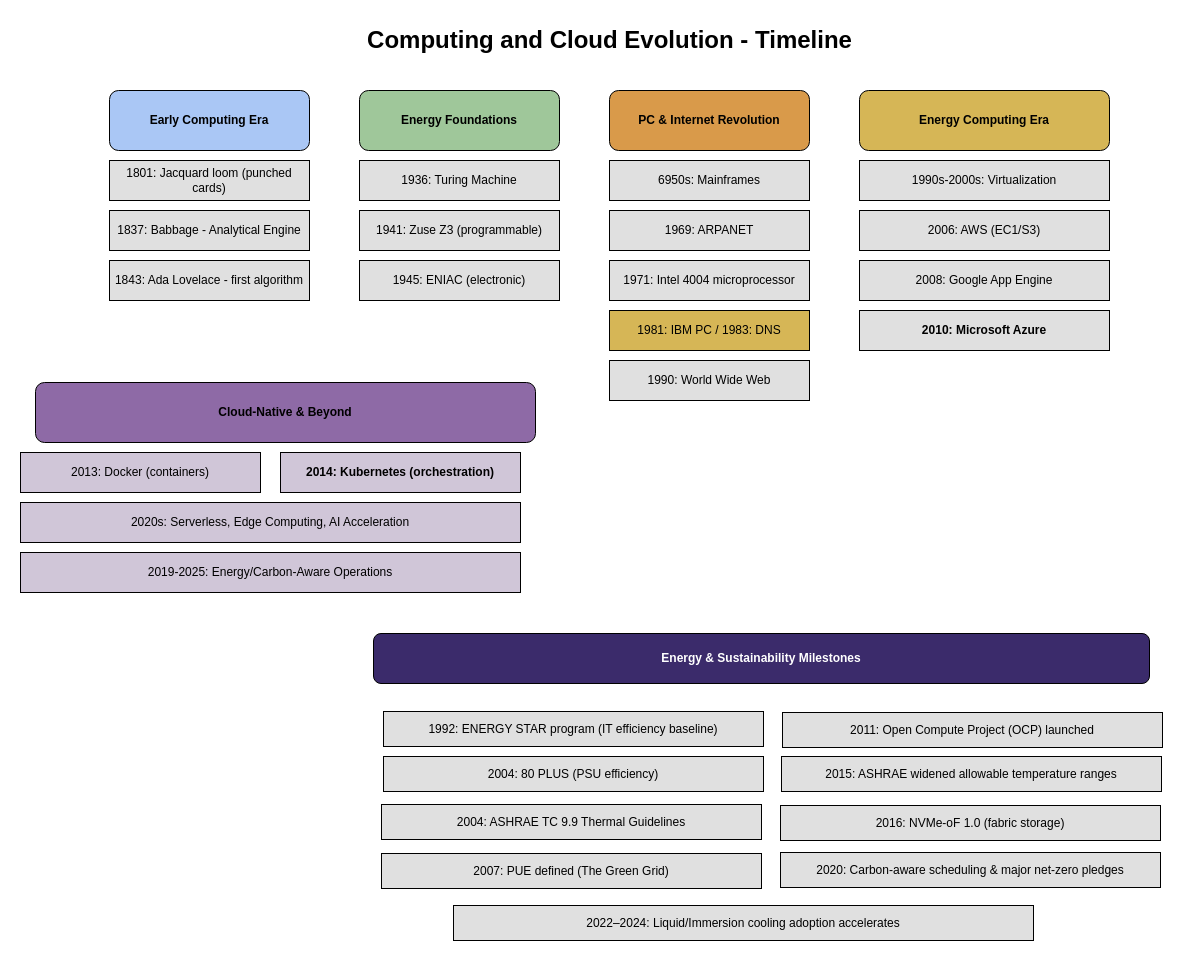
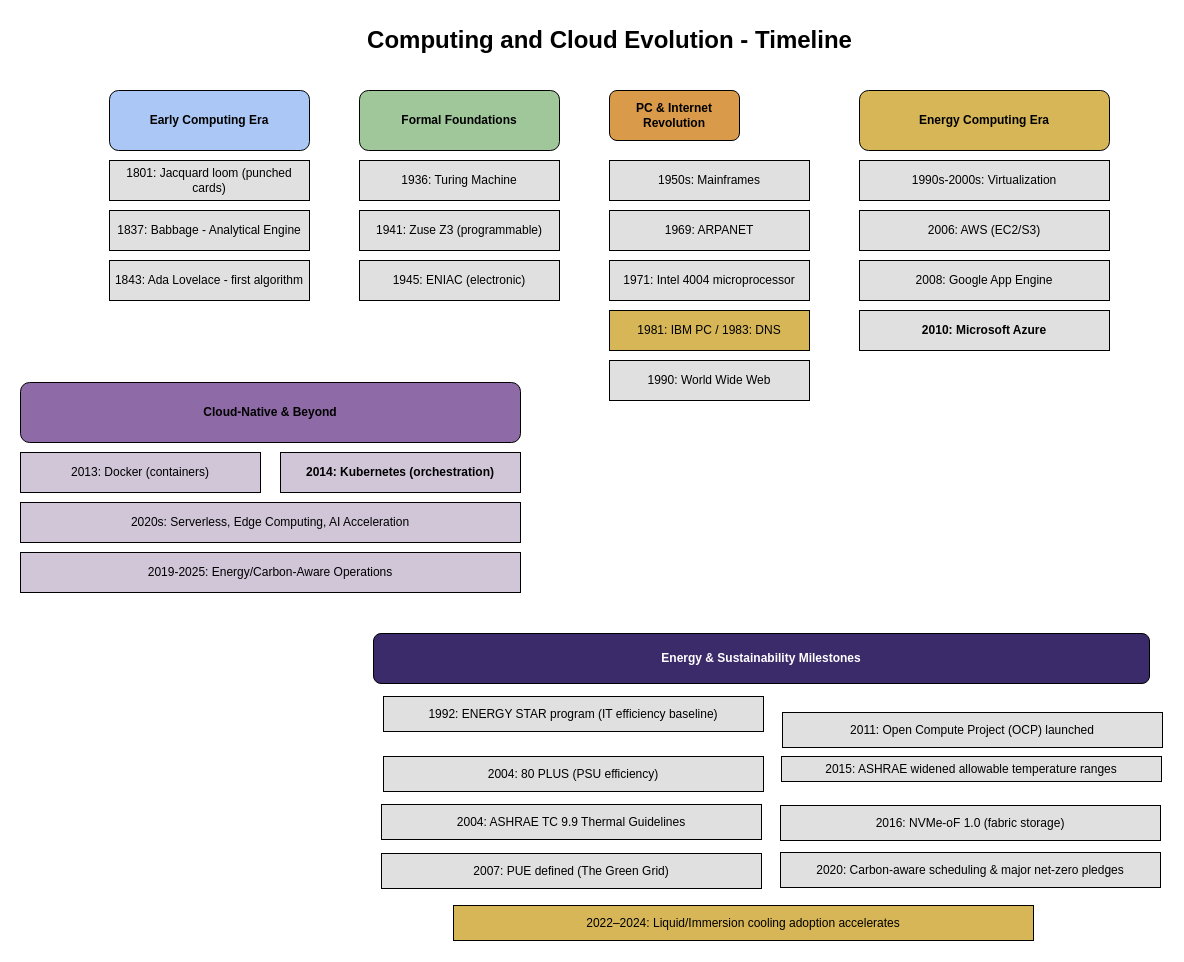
node "Energy Foundations": label "Energy Foundations" -> "Formal Foundations"
node "PC & Internet Revolution": size 200x60 -> 130x50
node "6950s: Mainframes": label "6950s: Mainframes" -> "1950s: Mainframes"
node "2006: AWS (EC1/S3)": label "2006: AWS (EC1/S3)" -> "2006: AWS (EC2/S3)"
node "Cloud-Native & Beyond": moved (286, 413) -> (271, 413)
node "1992: ENERGY STAR program (IT efficiency baseline)": moved (574, 729) -> (574, 714)
node "2015: ASHRAE widened allowable temperature ranges": size 380x35 -> 380x25
node "2022–2024: Liquid/Immersion cooling adoption accelerates": fillcolor #e0e0e0 -> #d6b656
